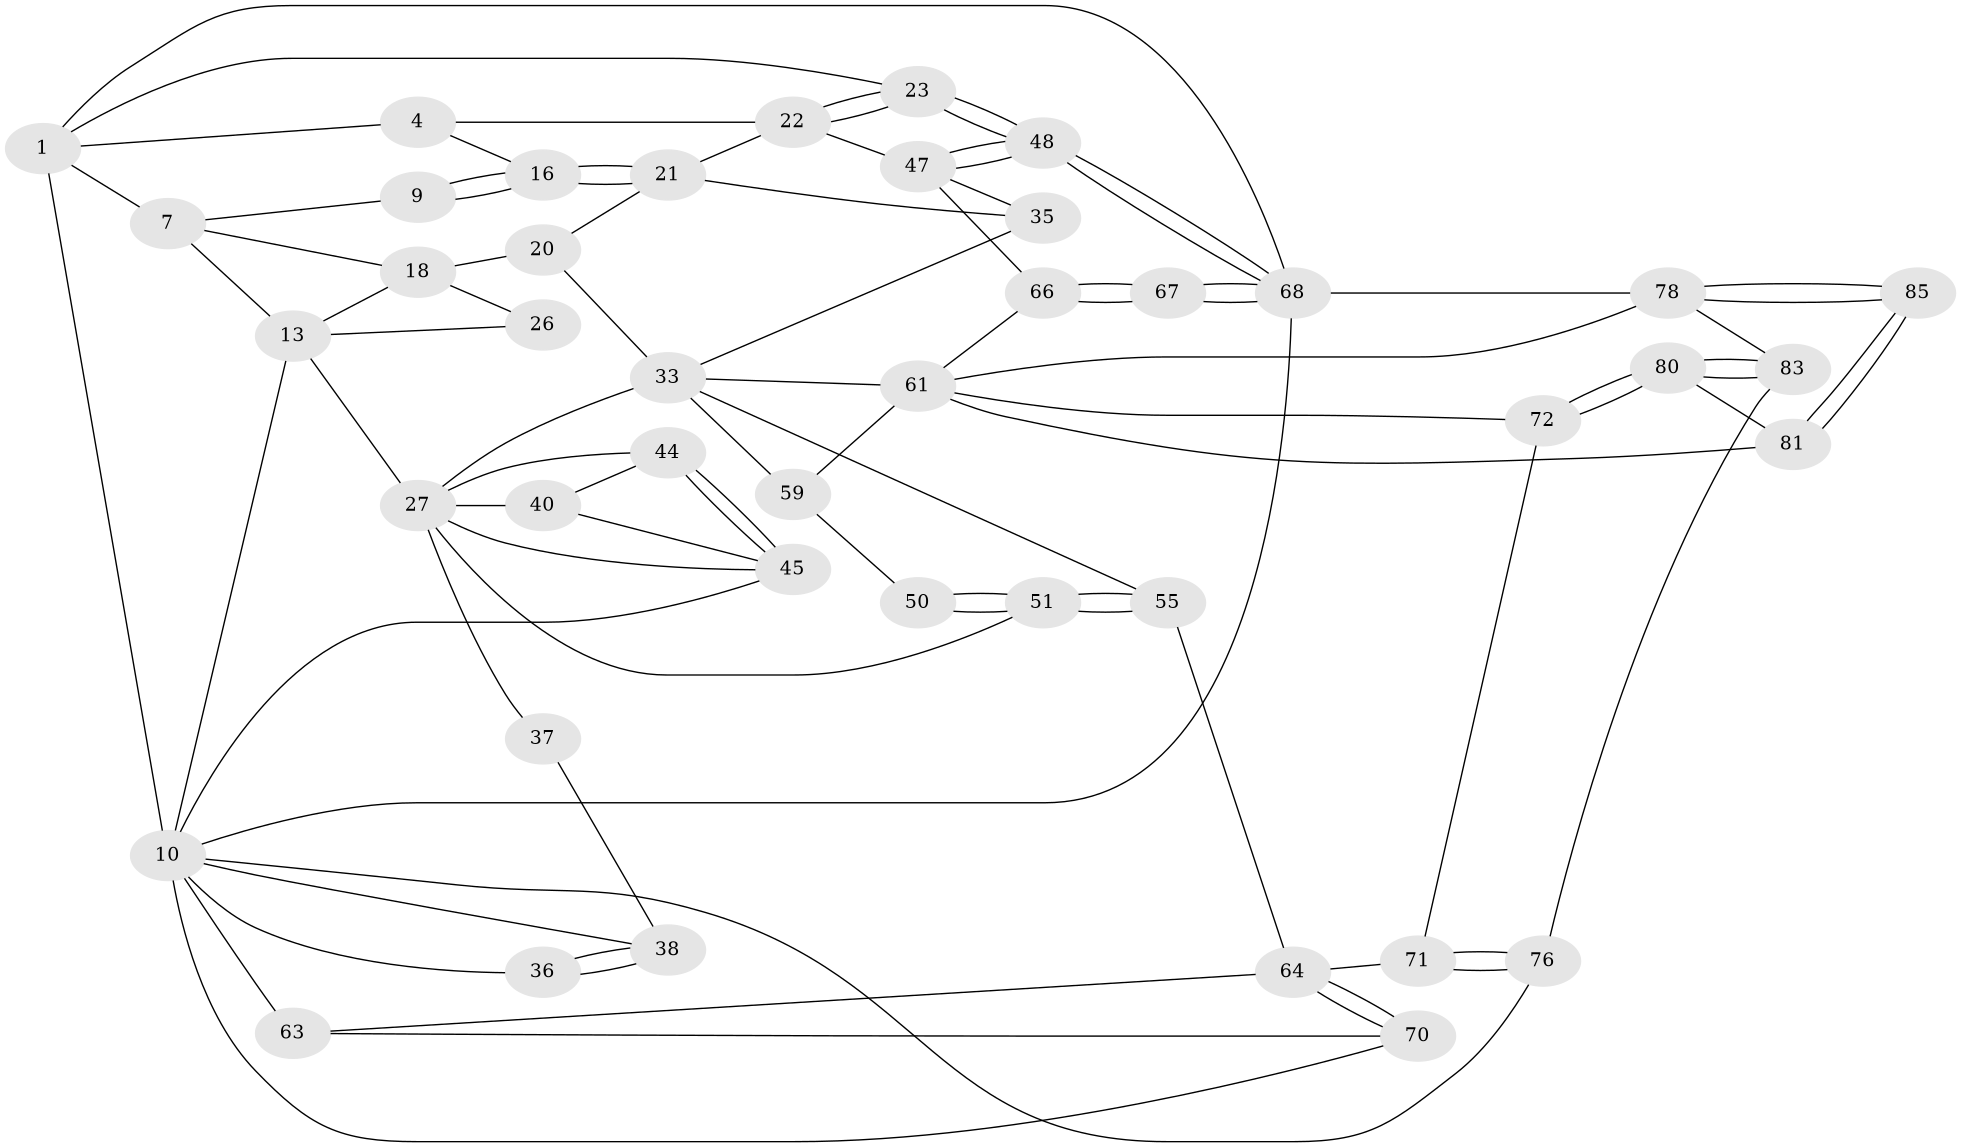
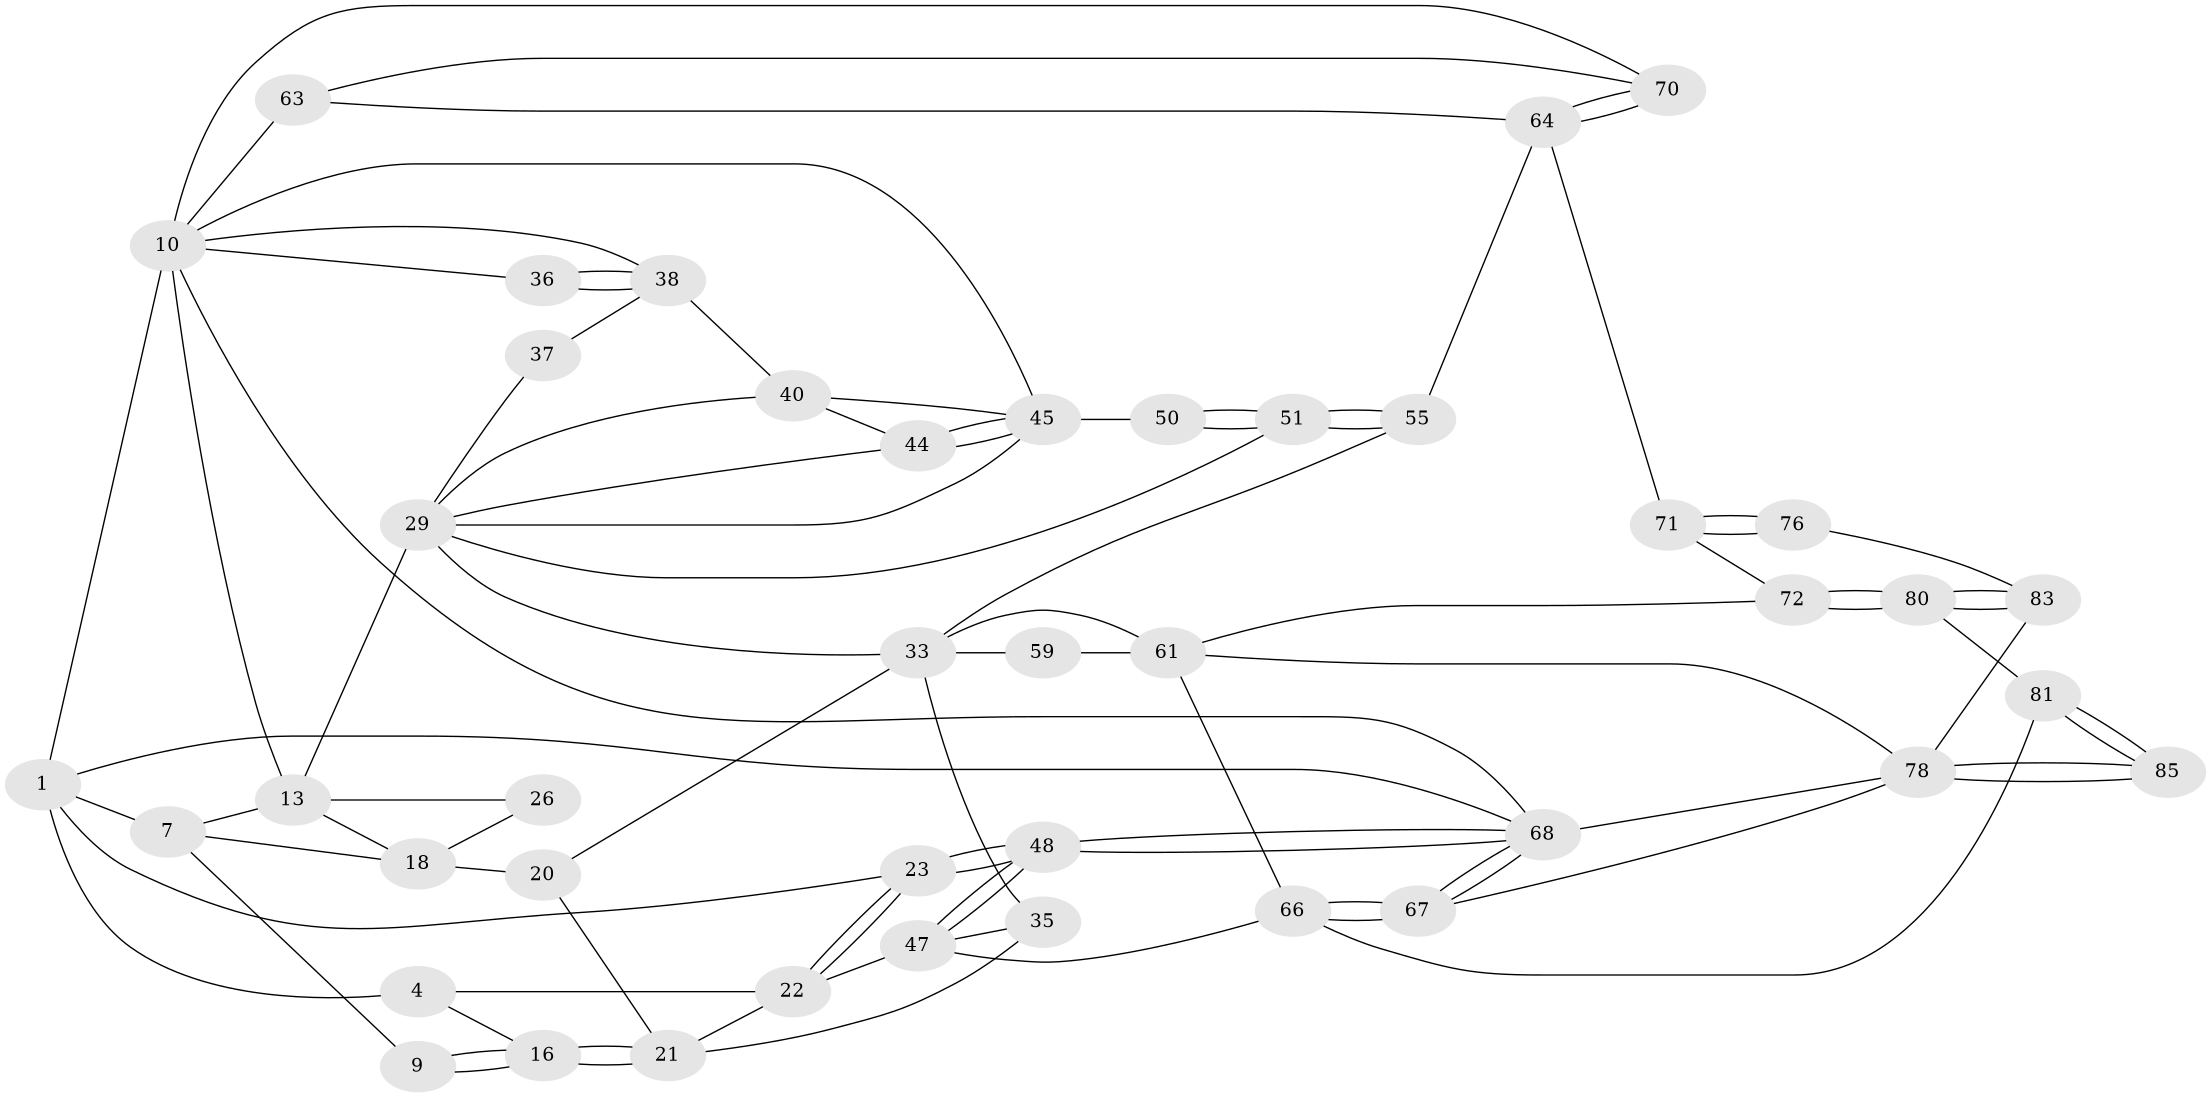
edge "38" -- "40": added
edge "61" -- "81": now "66" -- "81"
node "27": label "27" -> "29"
edge "59" -- "50": now "45" -- "50"
edge "78" -- "67": added
edge "10" -- "76": removed
